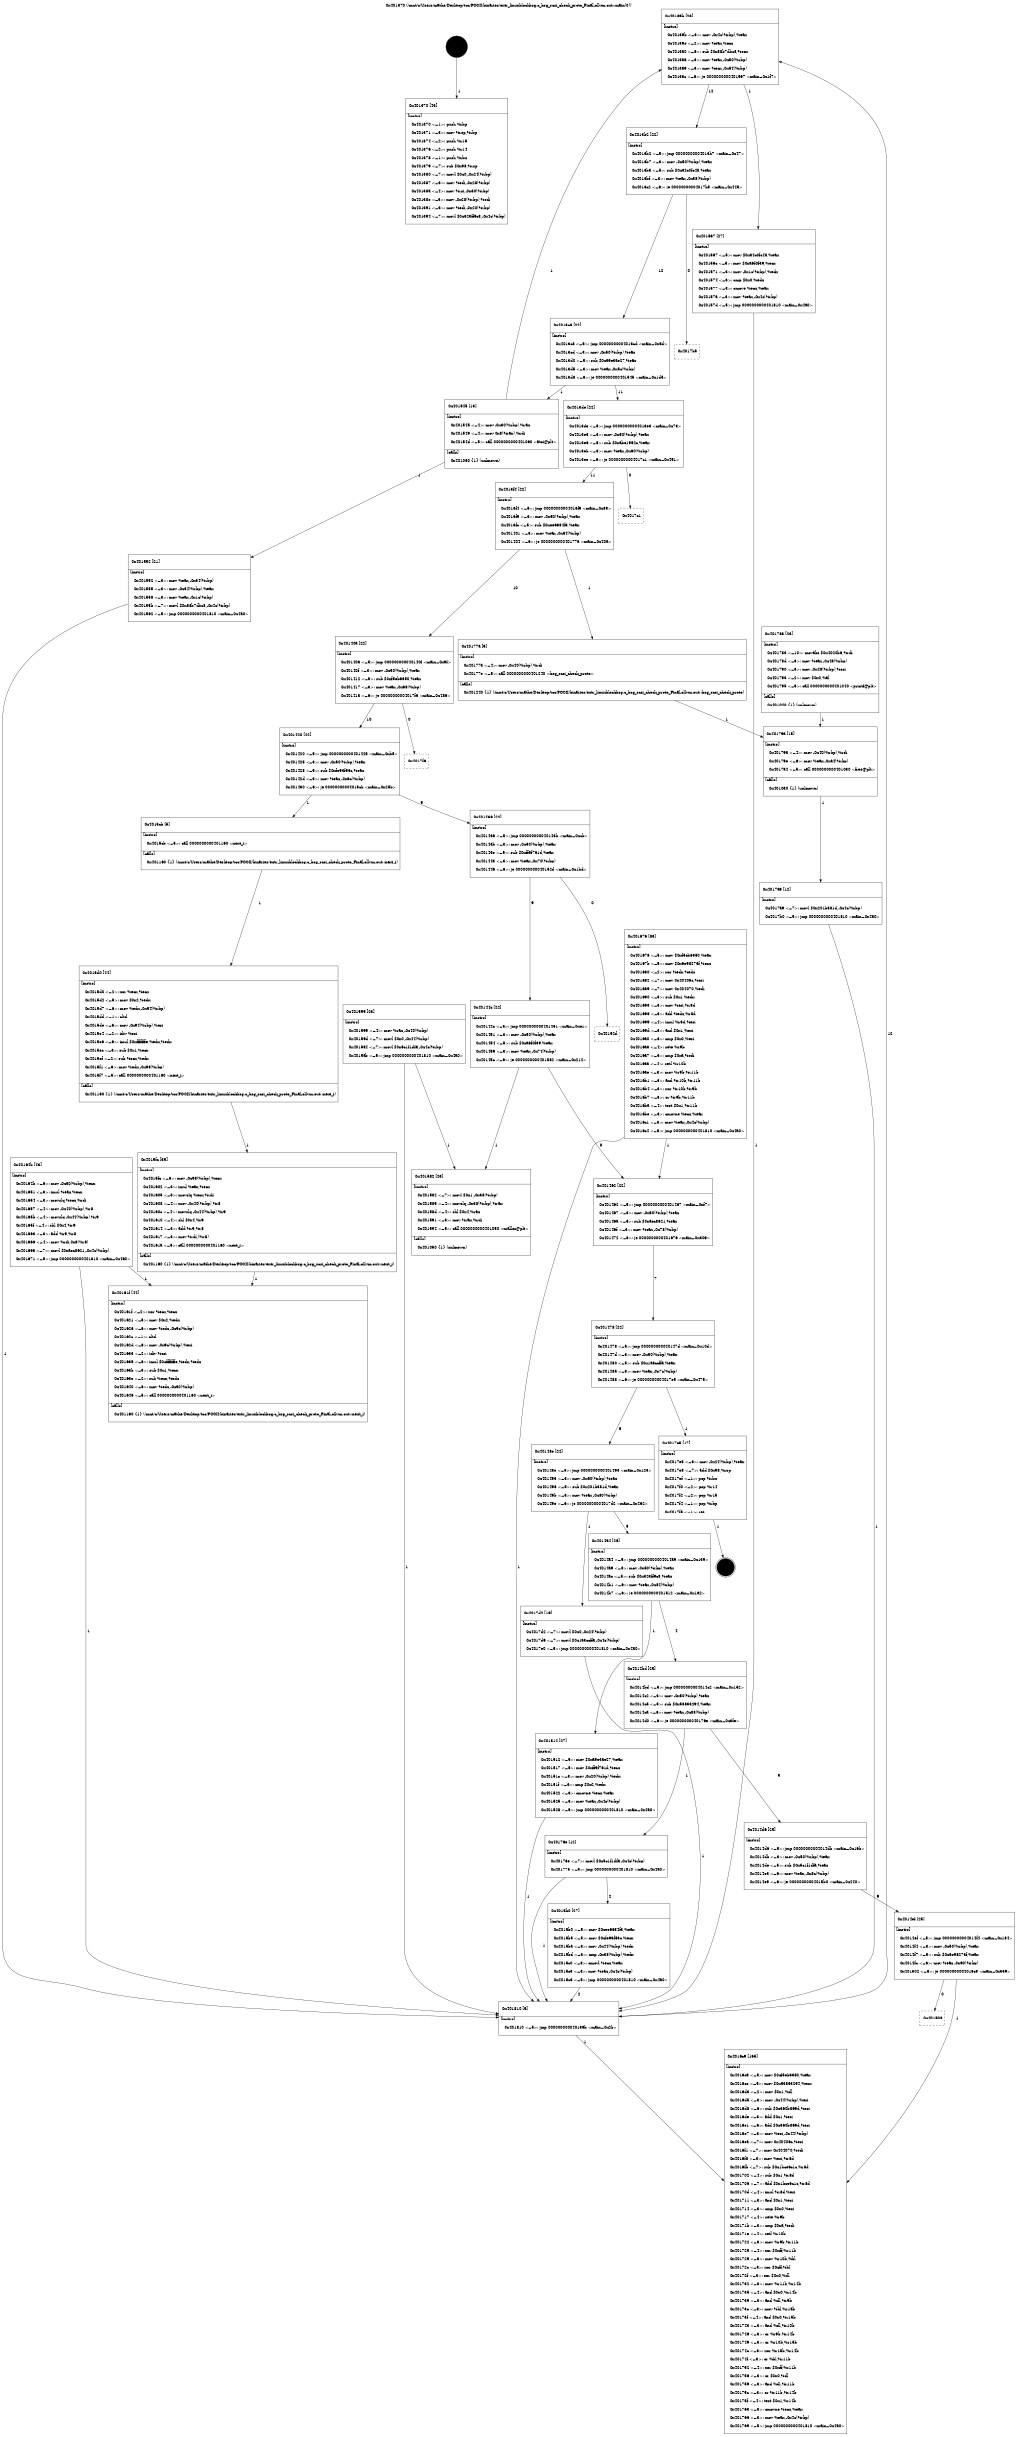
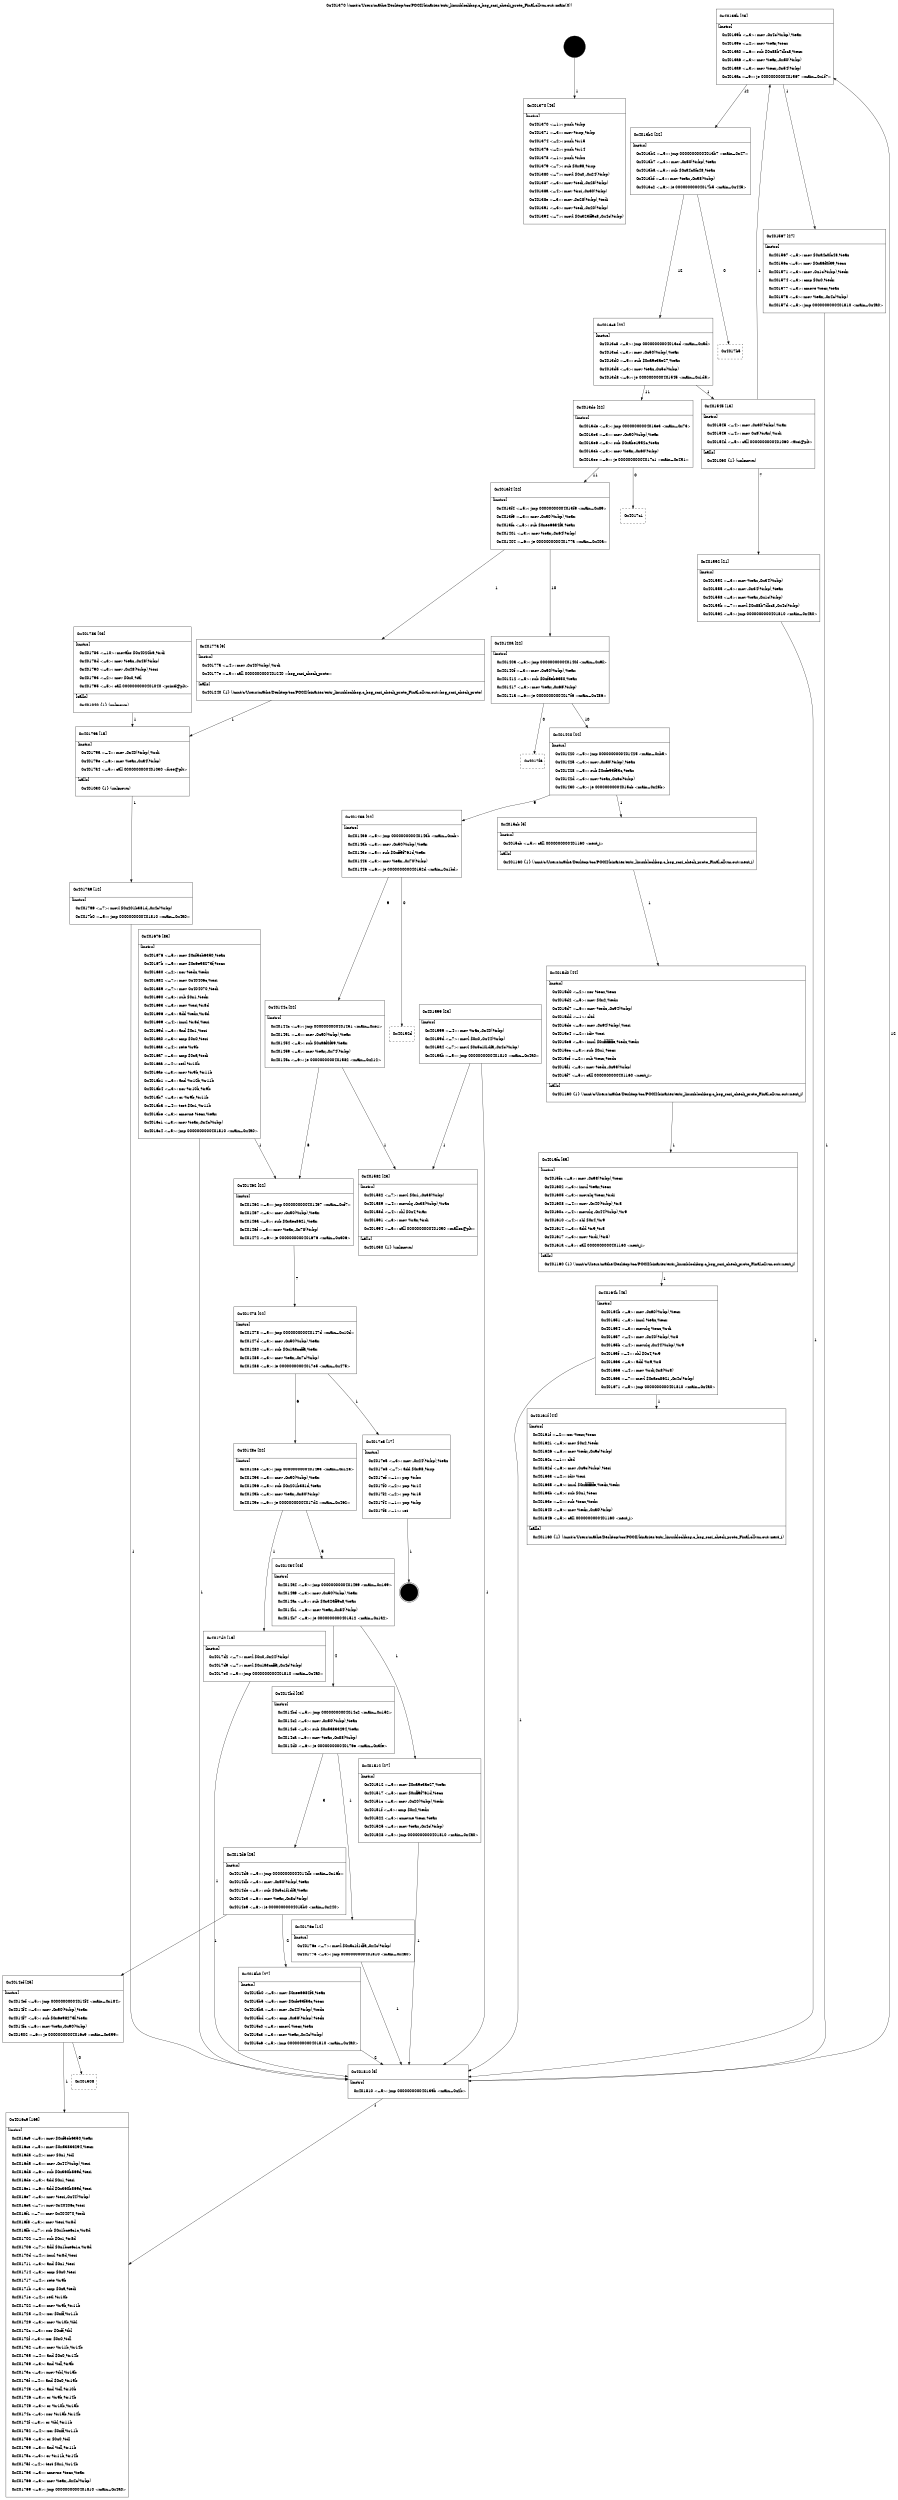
edge "0x401545 [13]" -> "0x401552 [21]": label " 1" -> " 7"
edge "0x4015fc [35]" -> "0x40161f [44]": now "0x4015fc [35]" -> "0x40164b [43]"
edge "0x40176e [12]" -> "0x4015b0 [27]": now "0x4014d6 [25]" -> "0x4015b0 [27]"
edge "0x4014d6 [25]" -> "0x4014ef [25]": label " 9" -> " 1"
